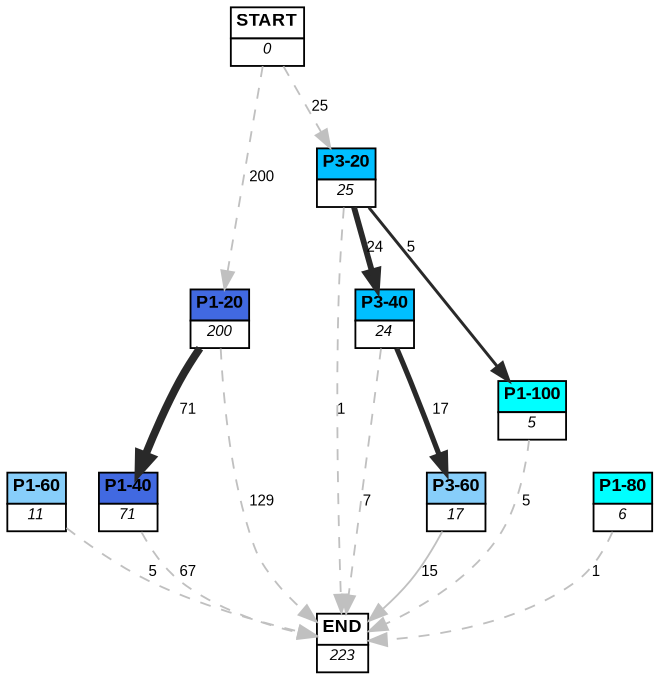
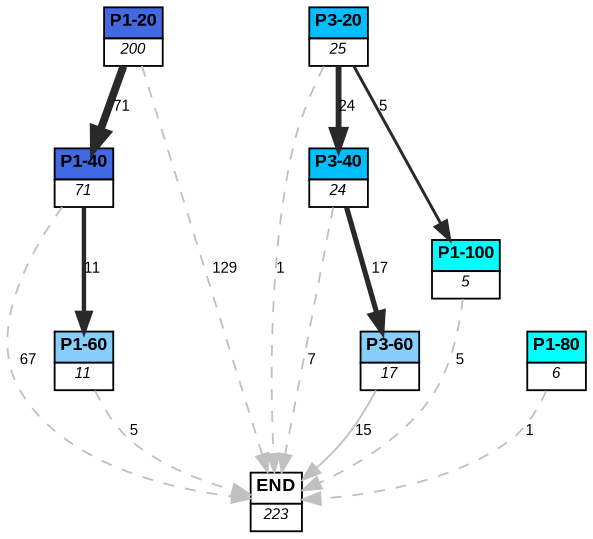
node "START": removed
edge "P1-40" -> "P1-60": added, label "11"
